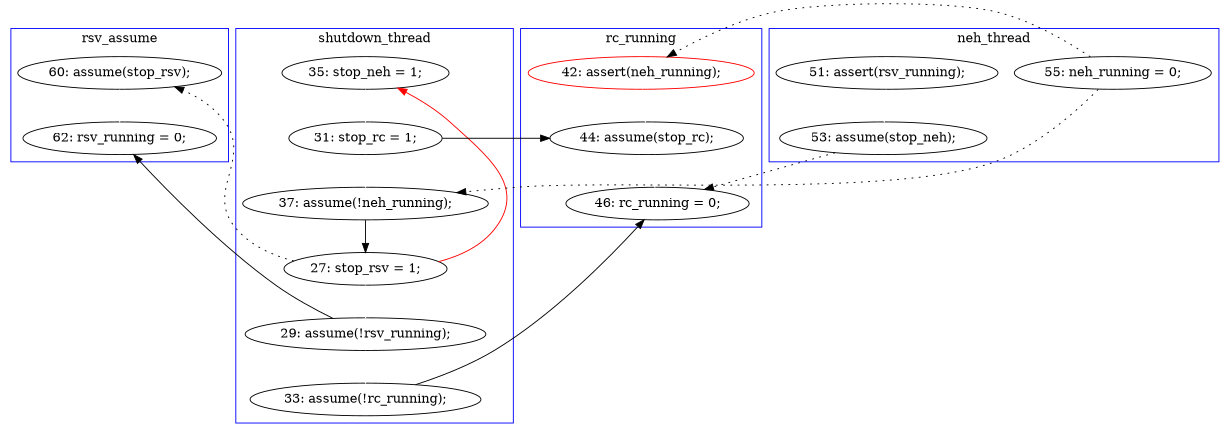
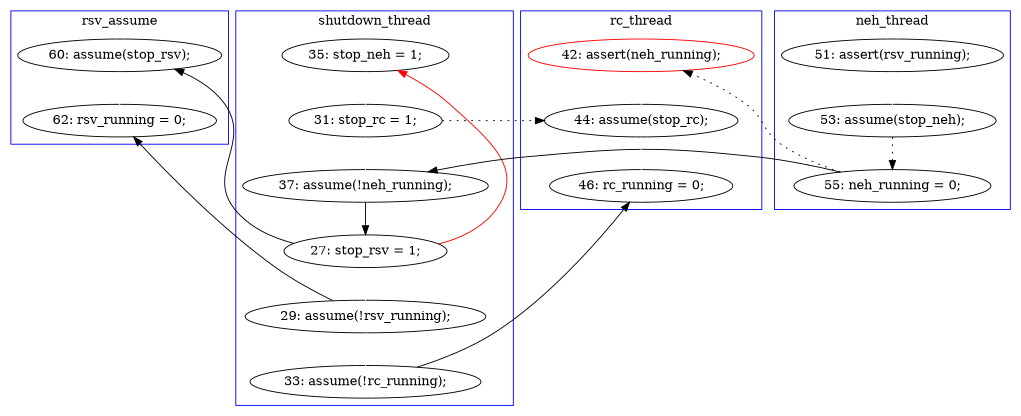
cluster "rc_running": label "rc_running" -> "rc_thread"
edge "31: stop_rc = 1;" -> "44: assume(stop_rc);": style solid -> dotted
edge "53: assume(stop_neh);" -> "46: rc_running = 0;": now "53: assume(stop_neh);" -> "55: neh_running = 0;"
edge "27: stop_rsv = 1;" -> "60: assume(stop_rsv);": style dotted -> solid
edge "55: neh_running = 0;" -> "37: assume(!neh_running);": style dotted -> solid
